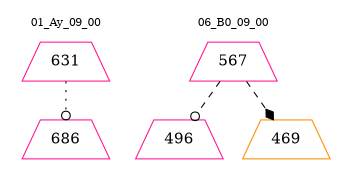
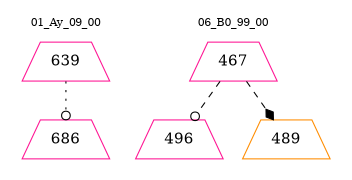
cluster "06_B0_09_00": label "06_B0_09_00" -> "06_B0_99_00"
node "631": label "631" -> "639"
node "567": label "567" -> "467"
node "469": label "469" -> "489"
